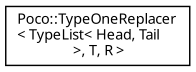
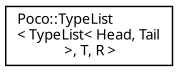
node "Poco::TypeOneReplacer < TypeList< Head, Tail >, T, R >": label "Poco::TypeOneReplacer < TypeList< Head, Tail >, T, R >" -> "Poco::TypeList < TypeList< Head, Tail >, T, R >"
